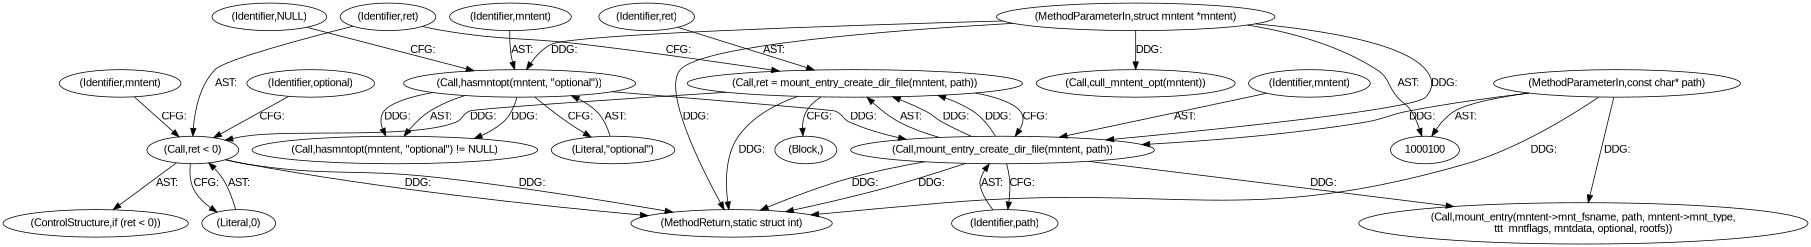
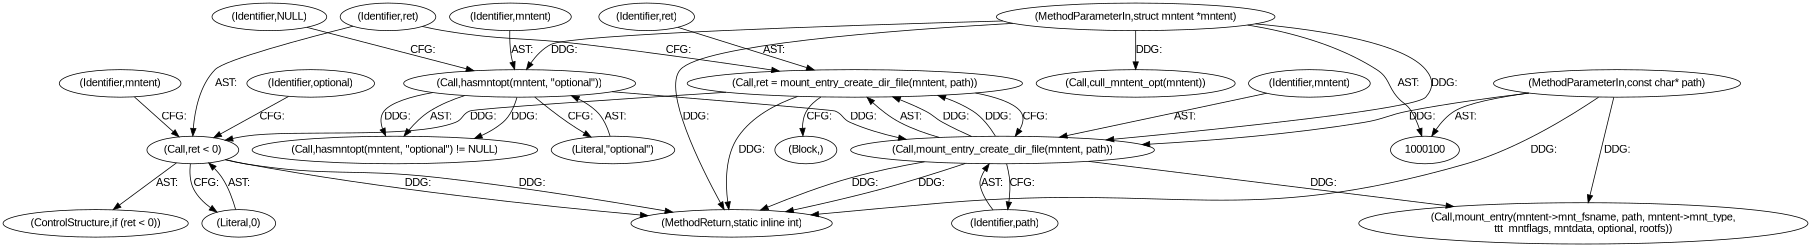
node "(MethodReturn,static struct int)": label "(MethodReturn,static struct int)" -> "(MethodReturn,static inline int)"
